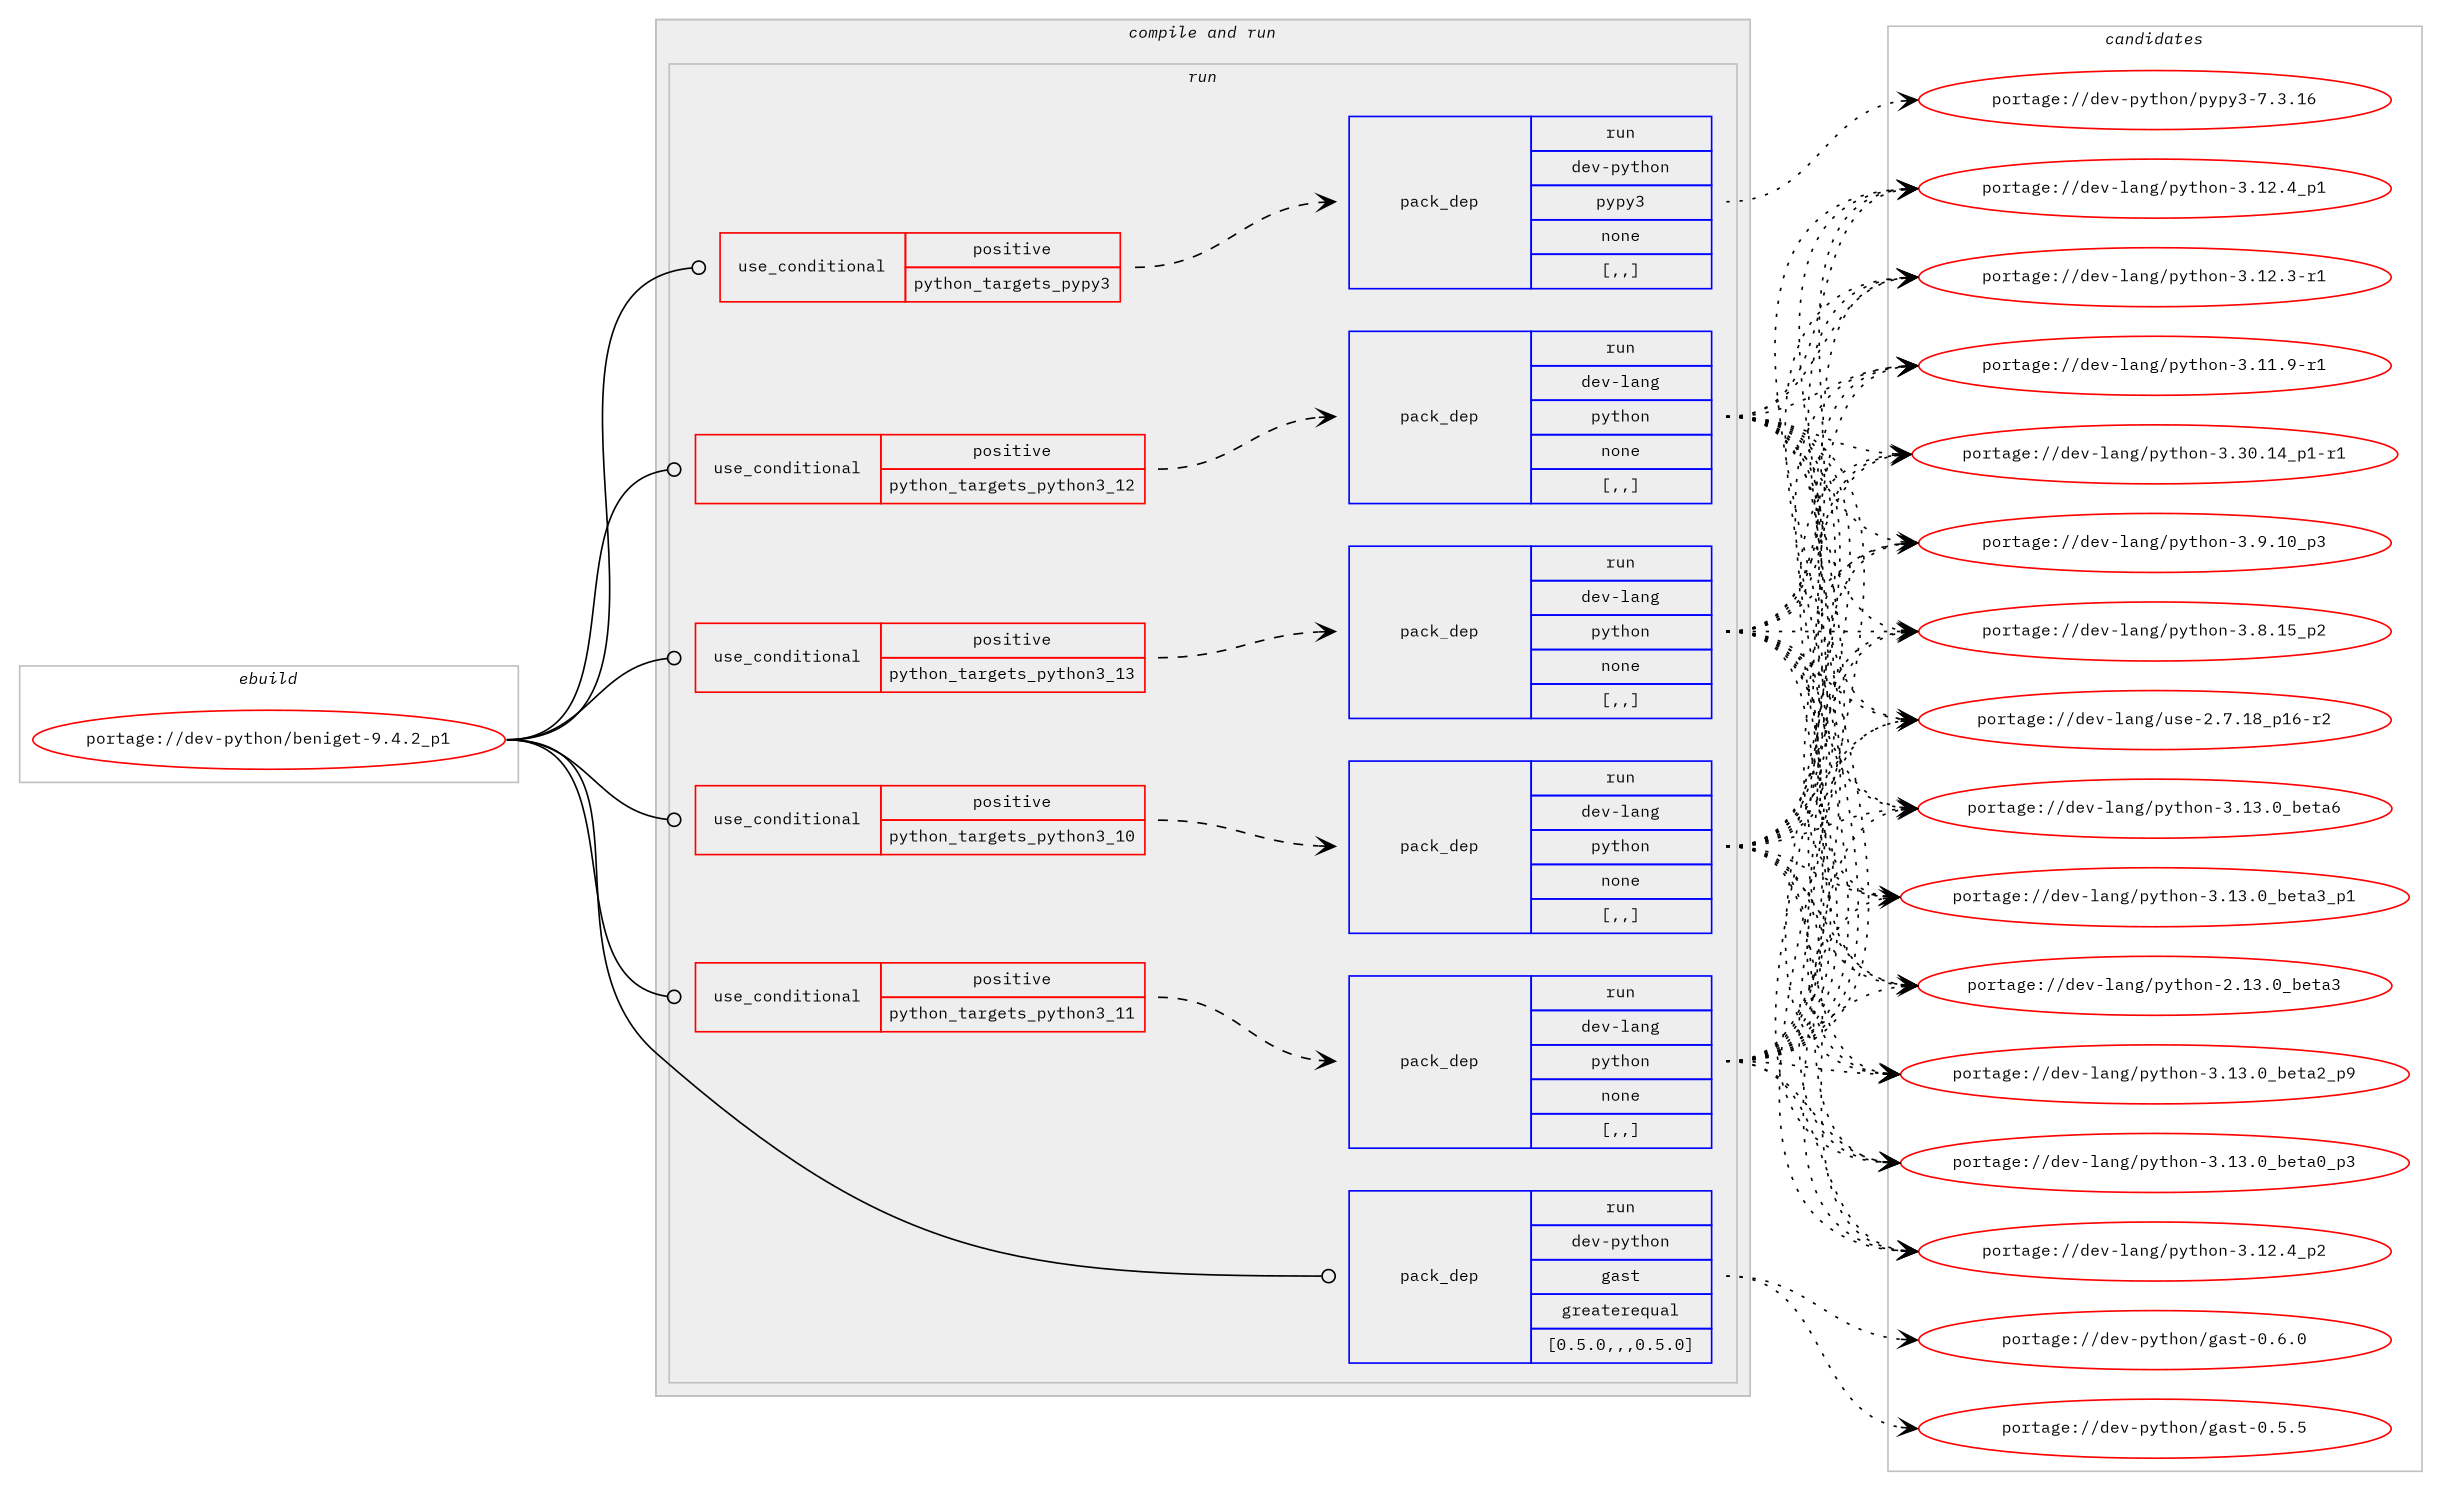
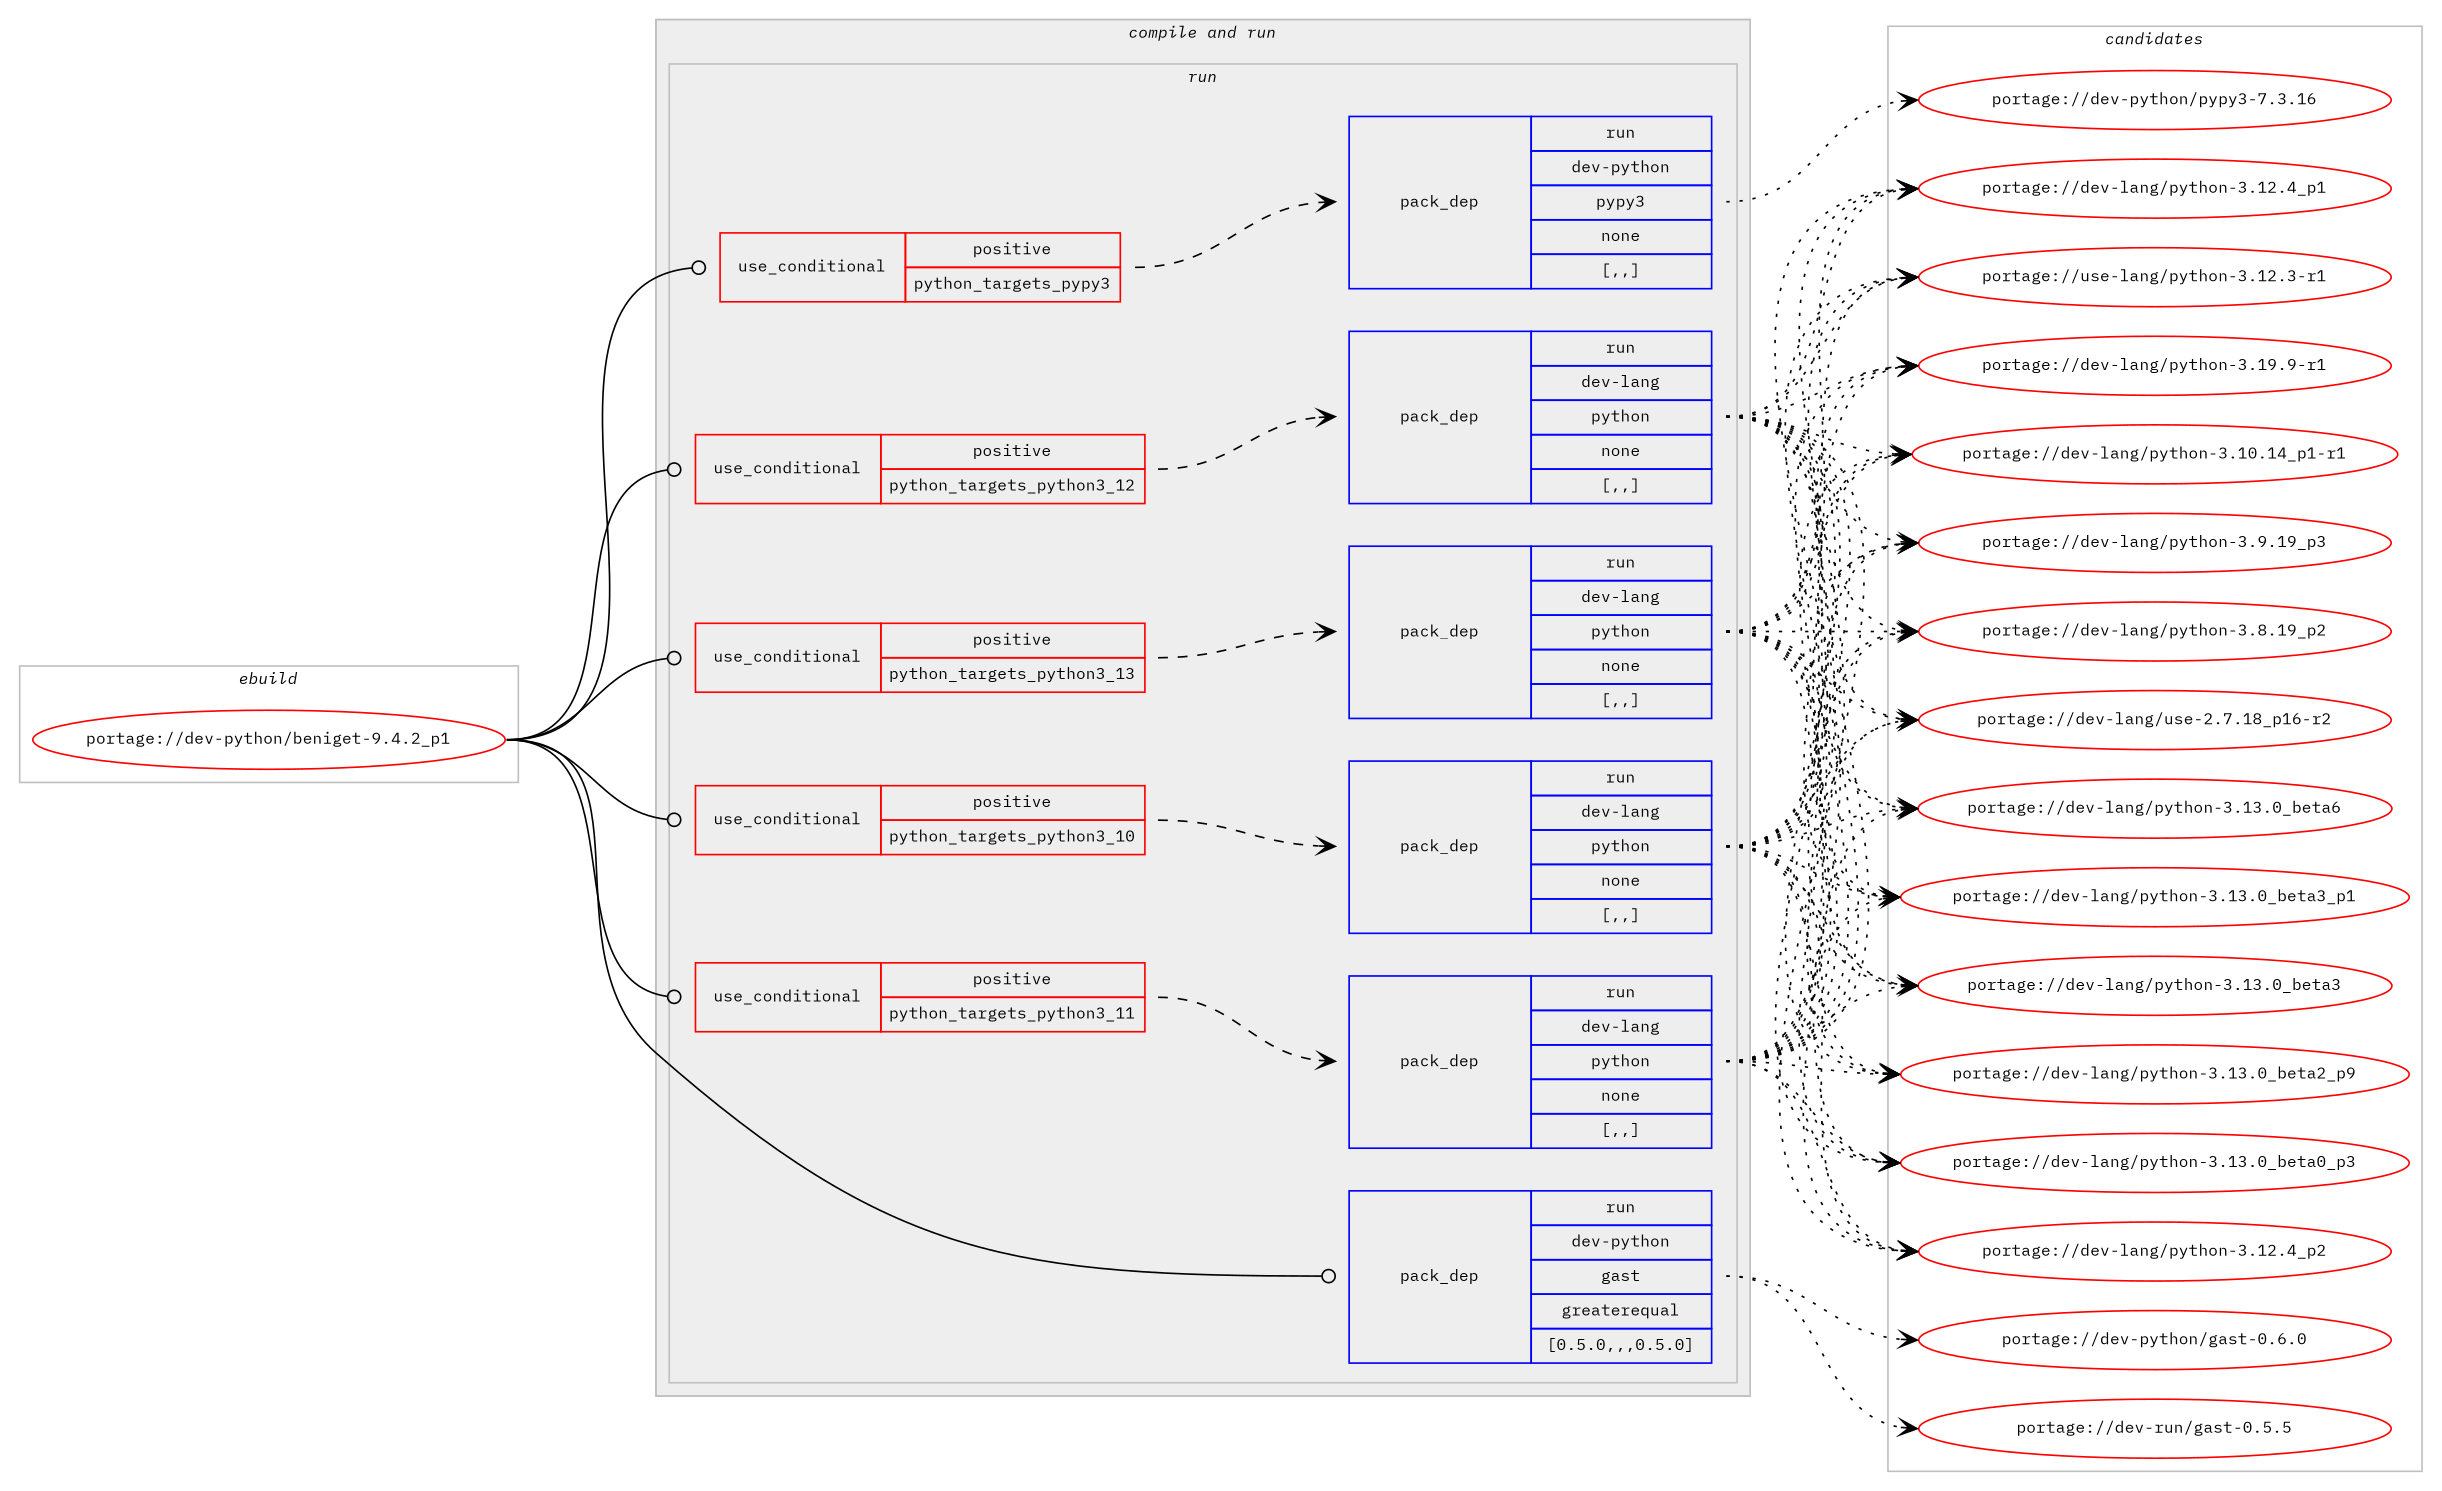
node "portage://dev-lang/python-3.12.3-r1": label "portage://dev-lang/python-3.12.3-r1" -> "portage://use-lang/python-3.12.3-r1"
node "portage://dev-lang/python-3.11.9-r1": label "portage://dev-lang/python-3.11.9-r1" -> "portage://dev-lang/python-3.19.9-r1"
node "portage://dev-lang/python-3.30.14_p1-r1": label "portage://dev-lang/python-3.30.14_p1-r1" -> "portage://dev-lang/python-3.10.14_p1-r1"
node "portage://dev-lang/python-3.9.10_p3": label "portage://dev-lang/python-3.9.10_p3" -> "portage://dev-lang/python-3.9.19_p3"
node "portage://dev-lang/python-3.8.15_p2": label "portage://dev-lang/python-3.8.15_p2" -> "portage://dev-lang/python-3.8.19_p2"
node "portage://dev-lang/python-2.13.0_beta3": label "portage://dev-lang/python-2.13.0_beta3" -> "portage://dev-lang/python-3.13.0_beta3"
node "portage://dev-python/gast-0.5.5": label "portage://dev-python/gast-0.5.5" -> "portage://dev-run/gast-0.5.5"
